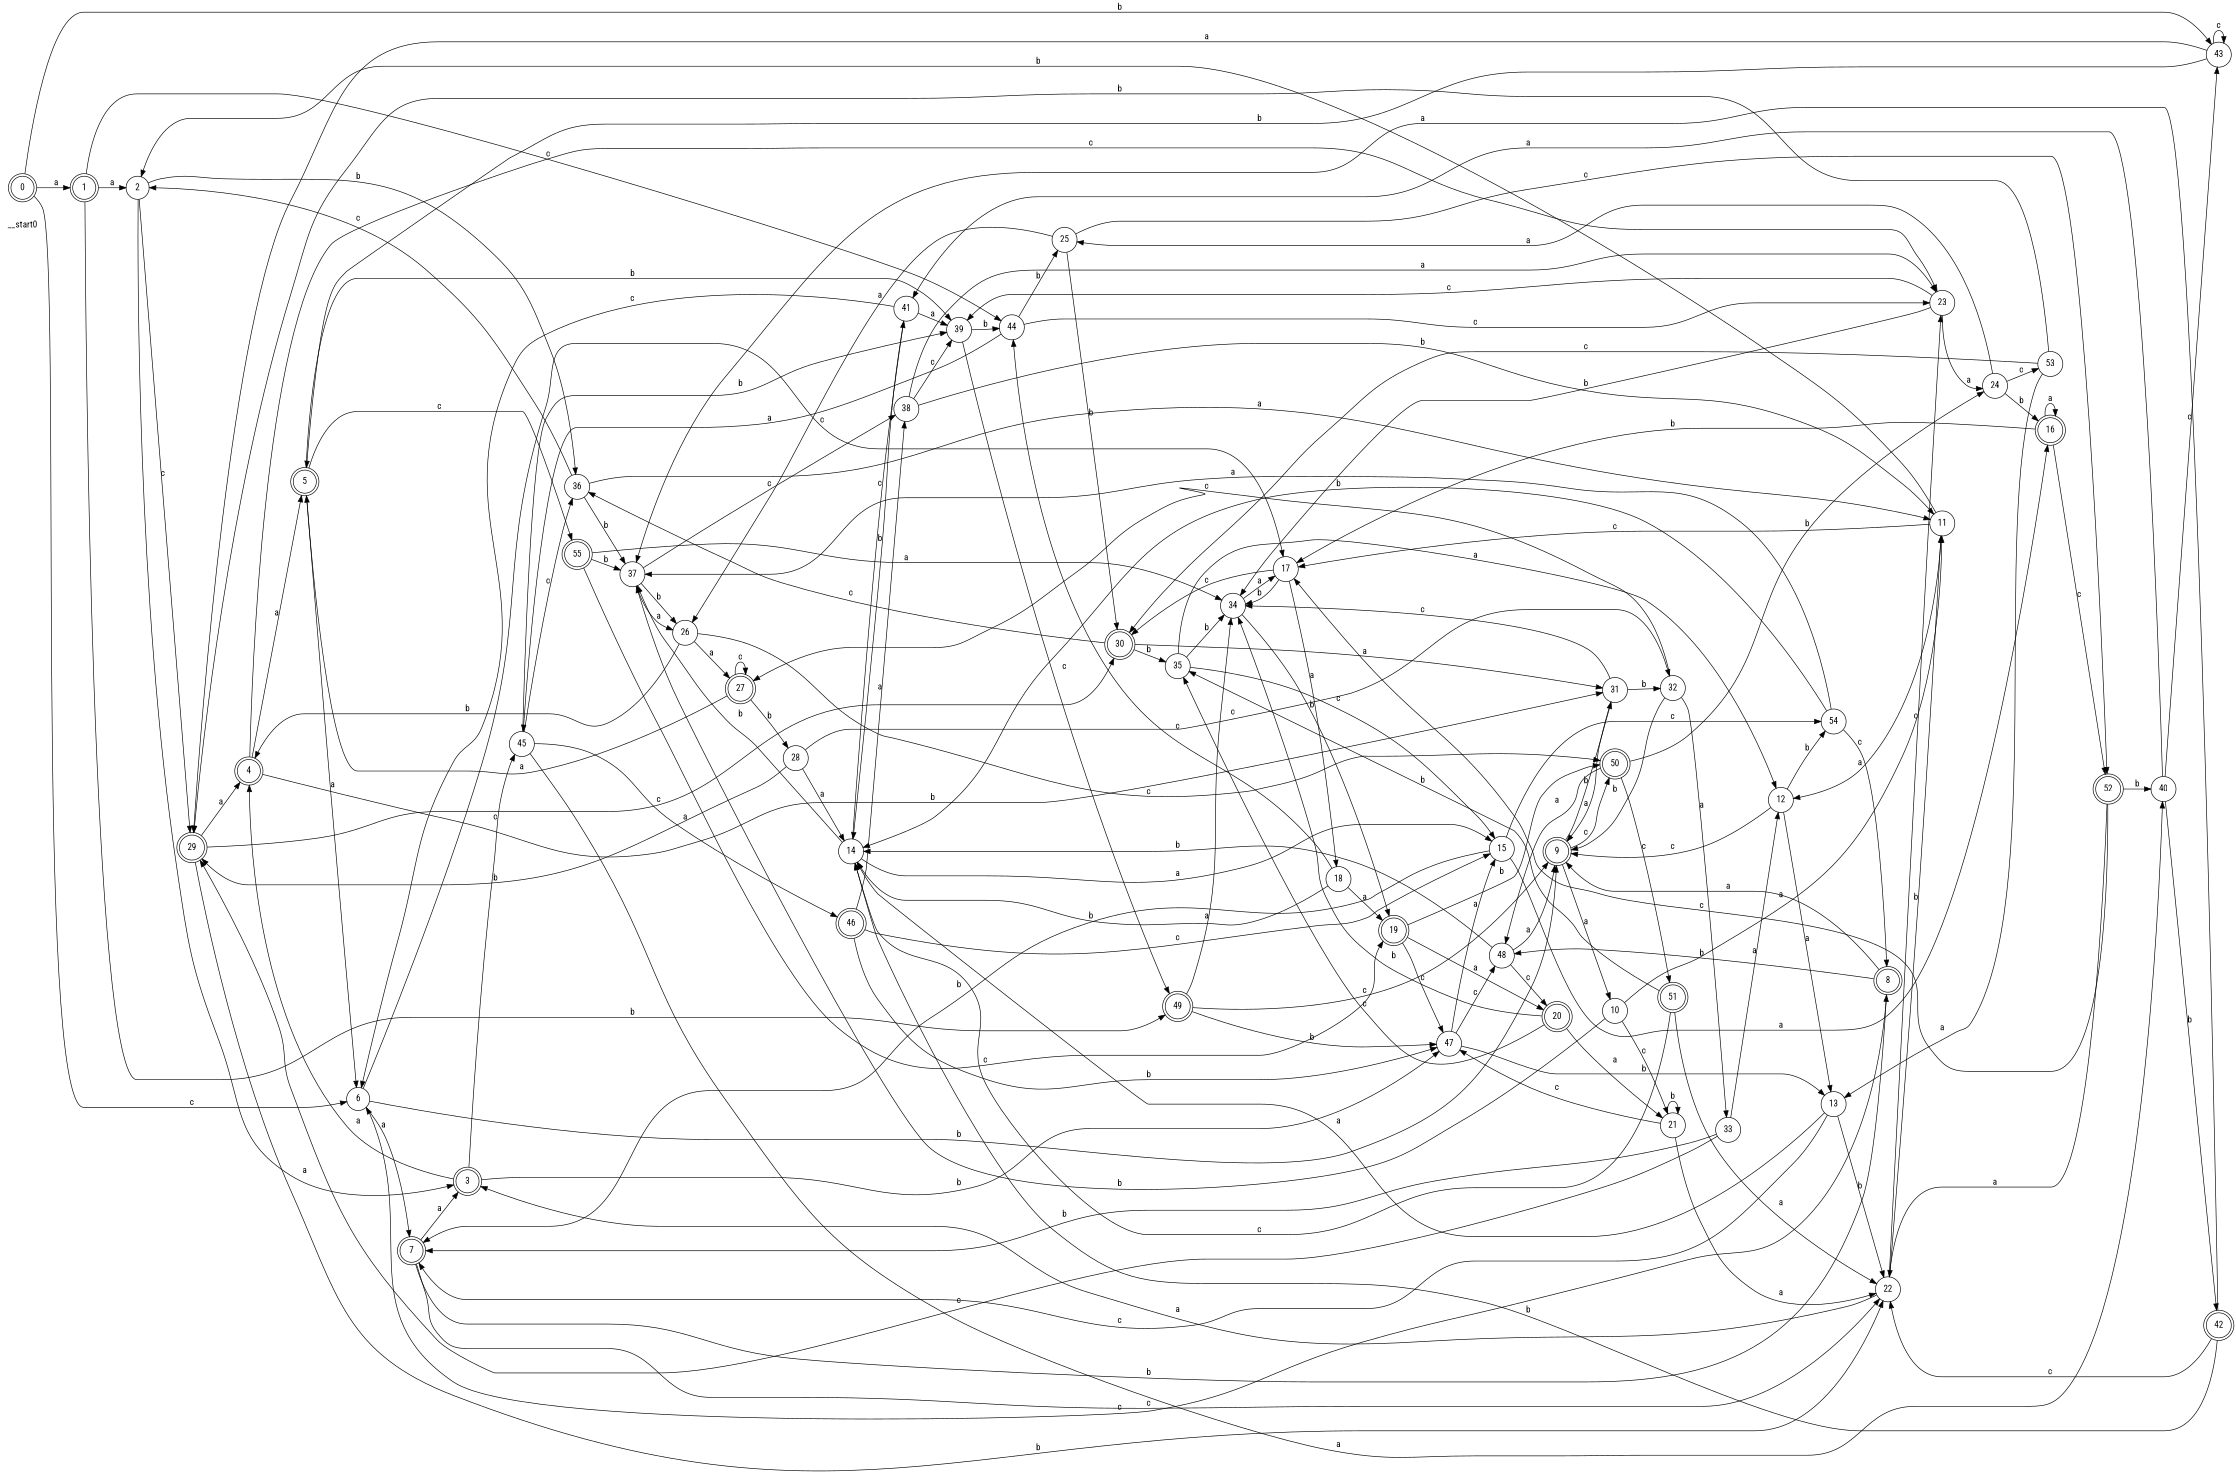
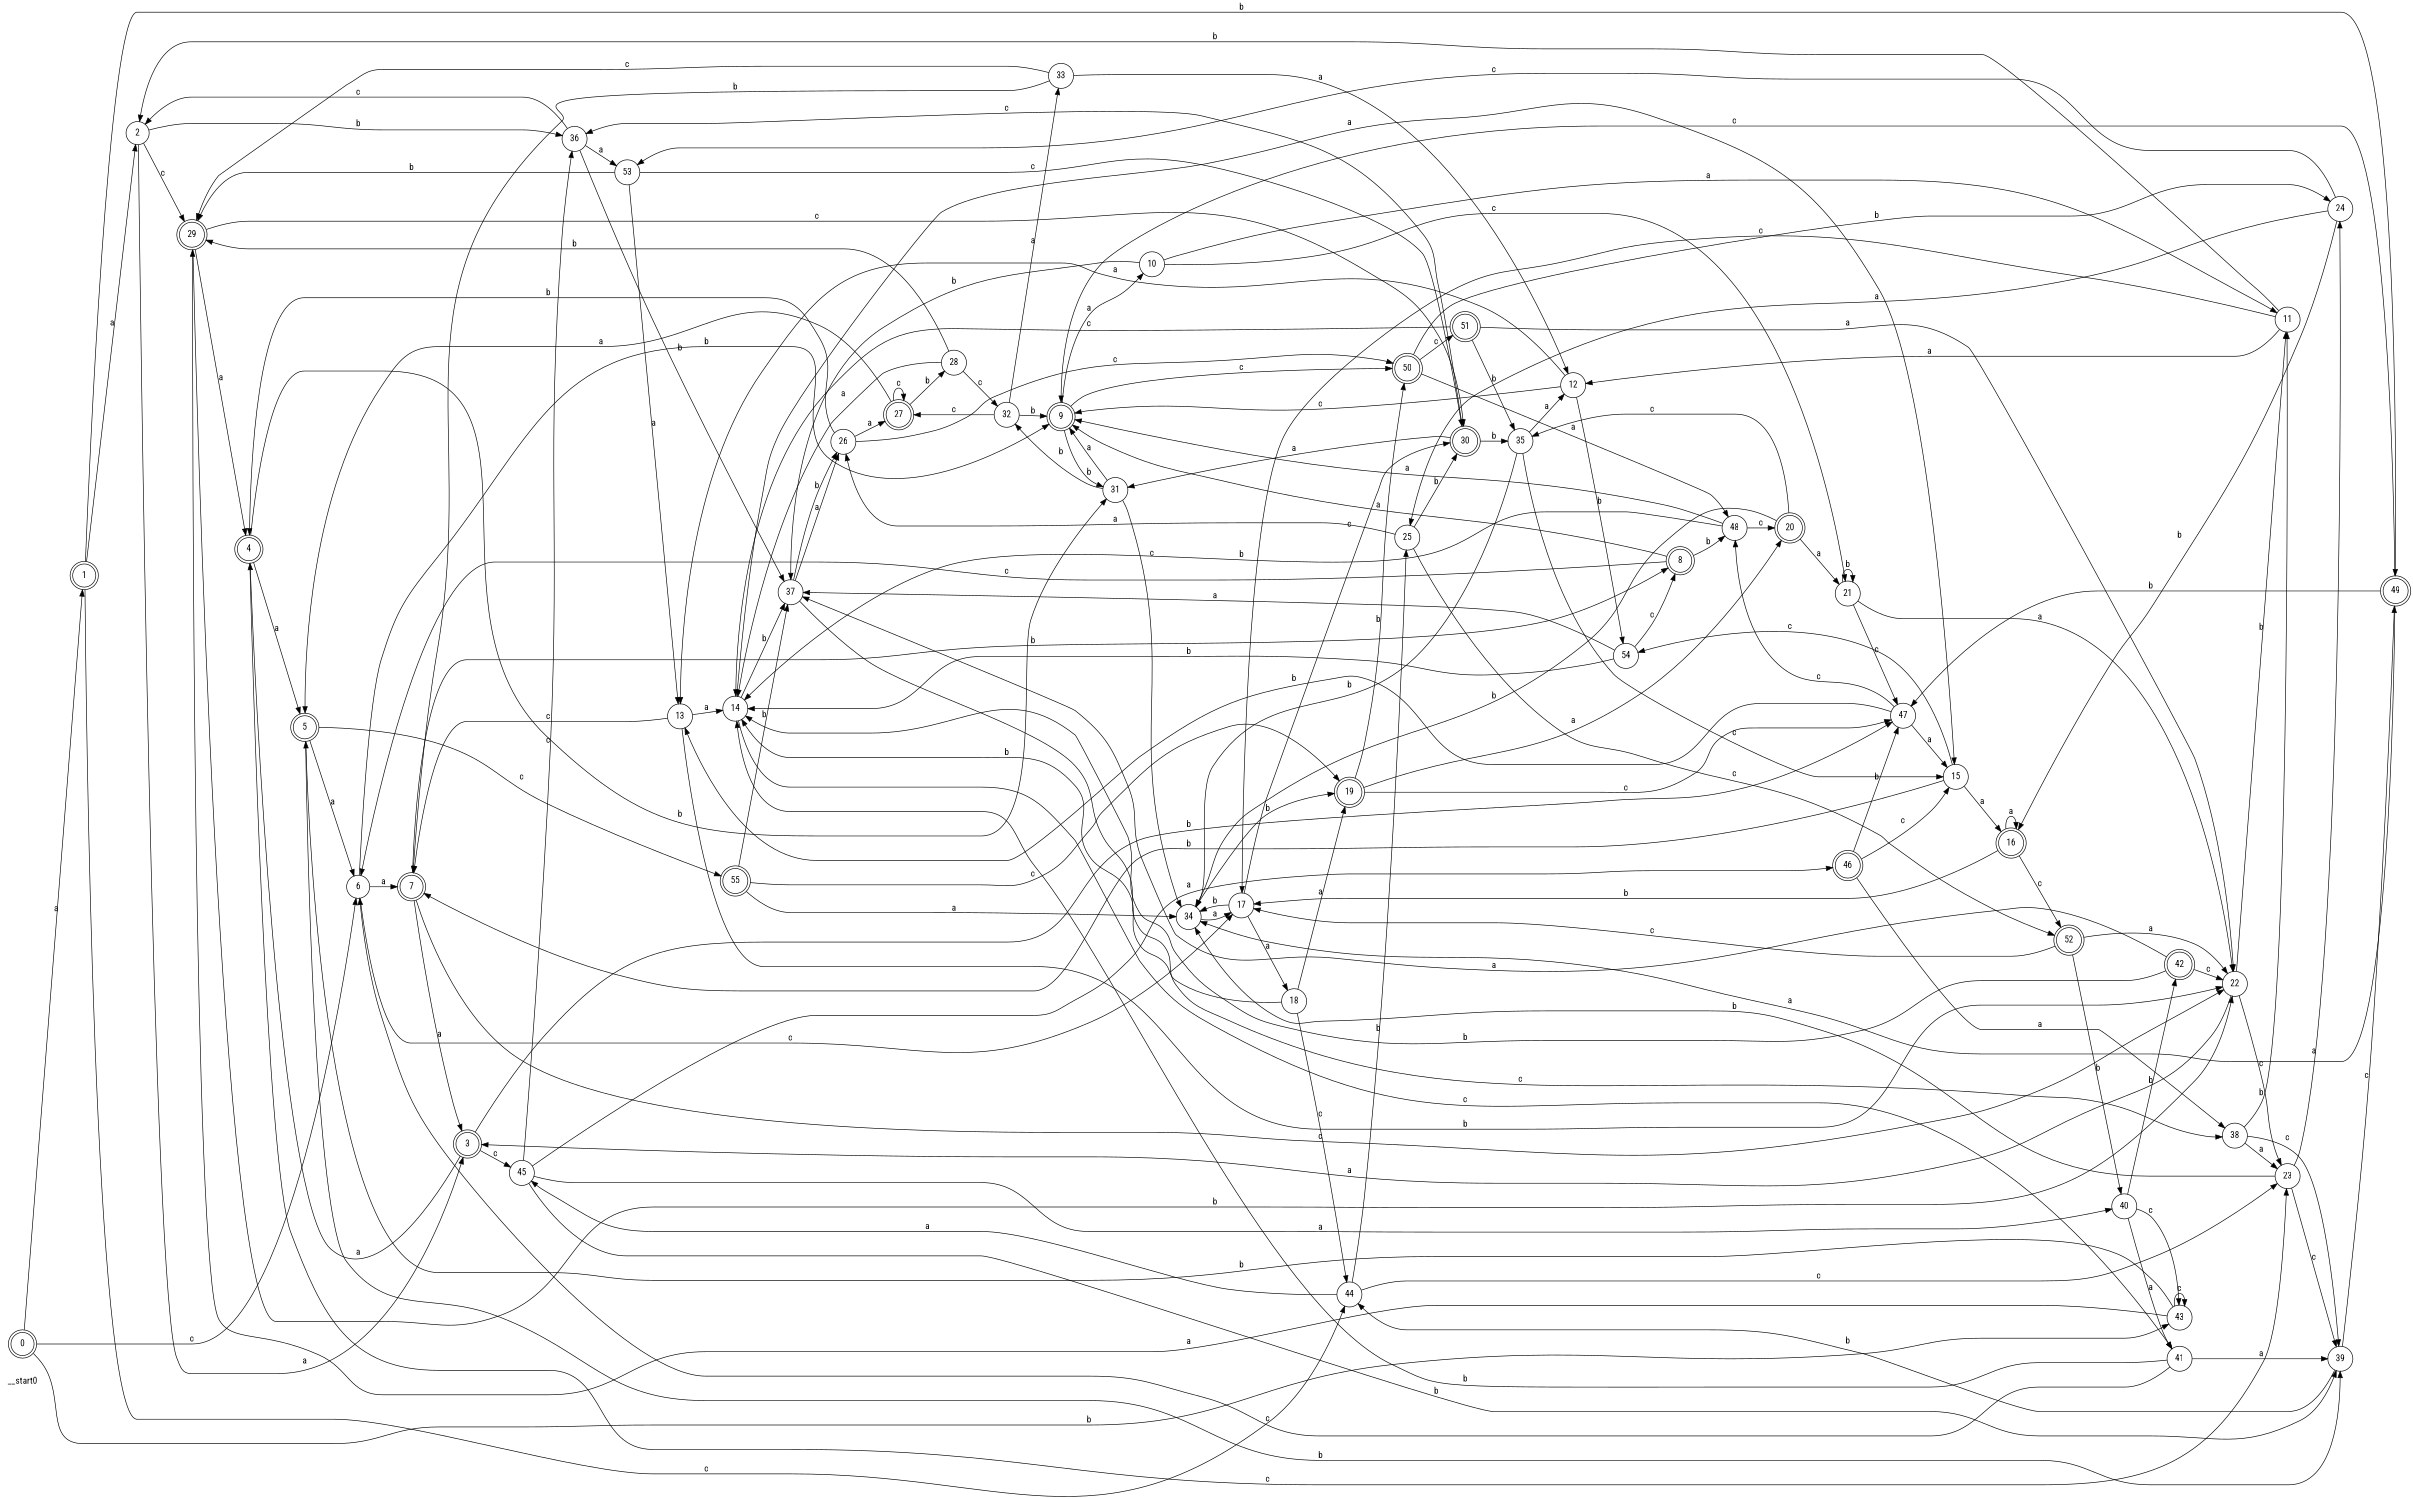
edge "36" -> "11": now "36" -> "53"
